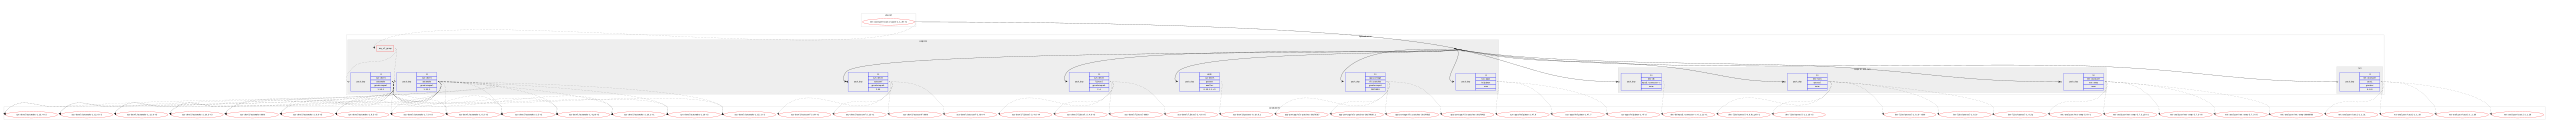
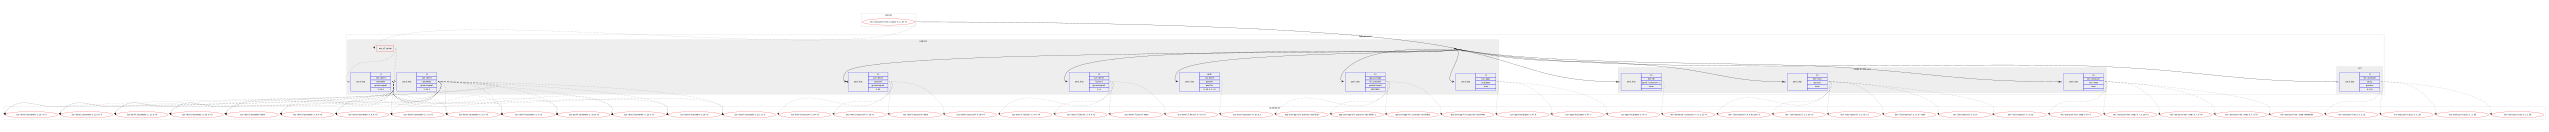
node "dev-libs/openssl-1.1.0j-r1": added
